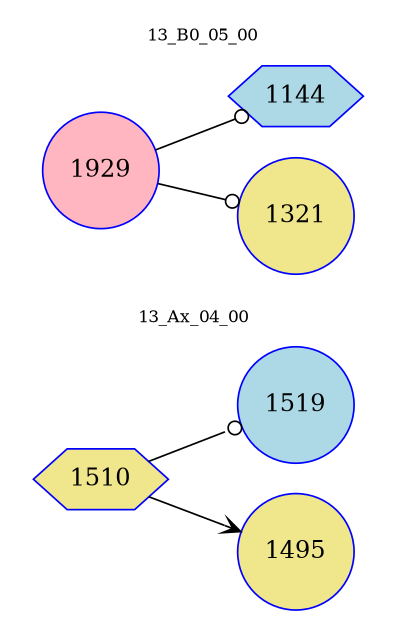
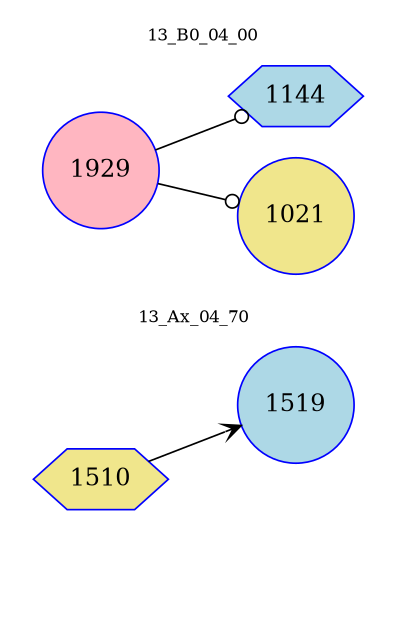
cluster "13_B0_05_00": label "13_B0_05_00" -> "13_B0_04_00"
node "1321": label "1321" -> "1021"
cluster "13_Ax_04_00": label "13_Ax_04_00" -> "13_Ax_04_70"
edge "1510" -> "1519": arrowhead odot -> vee
node "1495": removed
